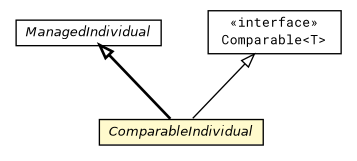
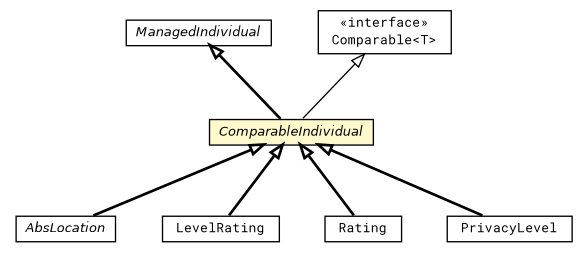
node "AbsLocation": added
node "LevelRating": added
node "Rating": added
node "PrivacyLevel": added
